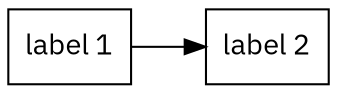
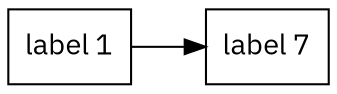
node "label 2": label "label 2" -> "label 7"
